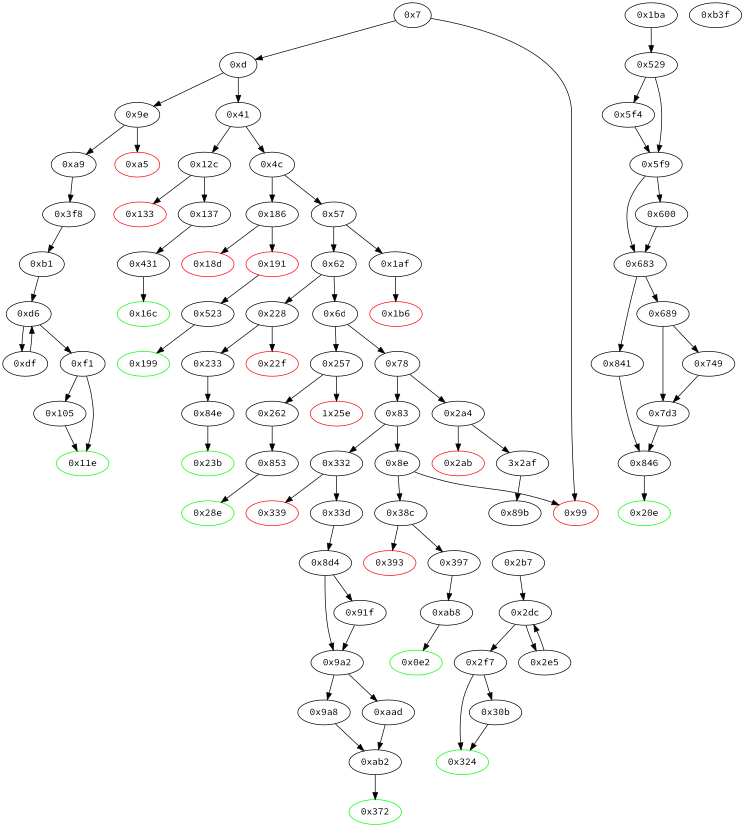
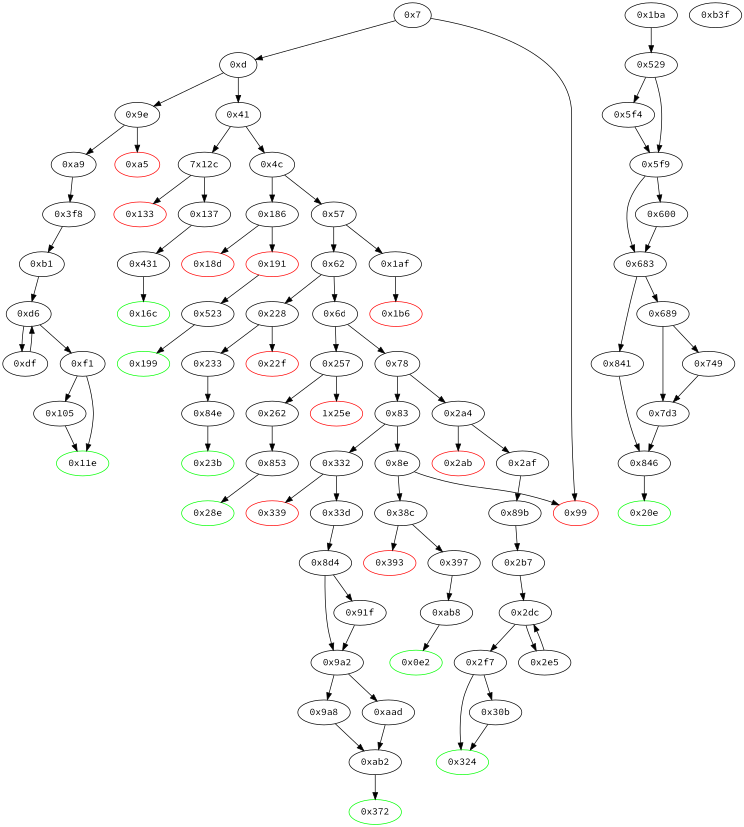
node "0x12c": label "0x12c" -> "7x12c"
node "3x2af": label "3x2af" -> "0x2af"
edge "0x89b" -> "0x2b7": added
